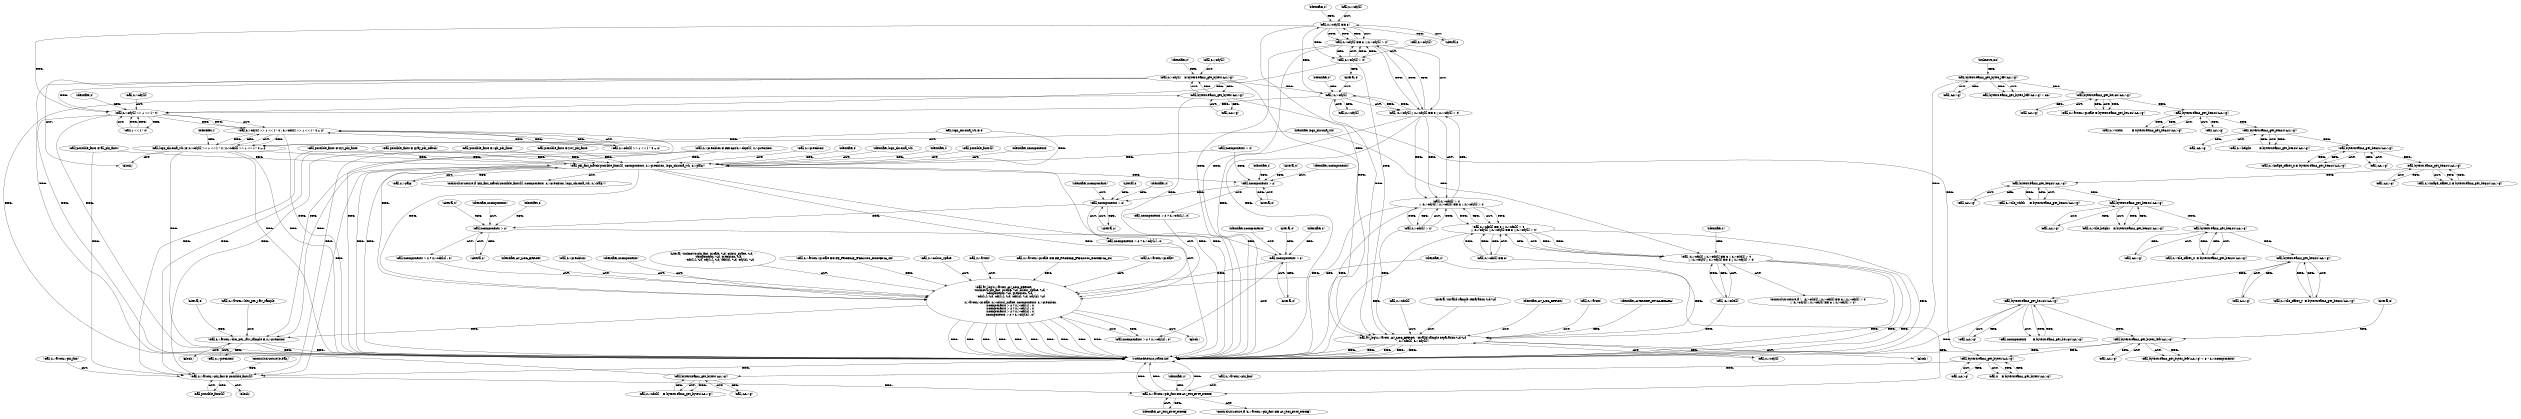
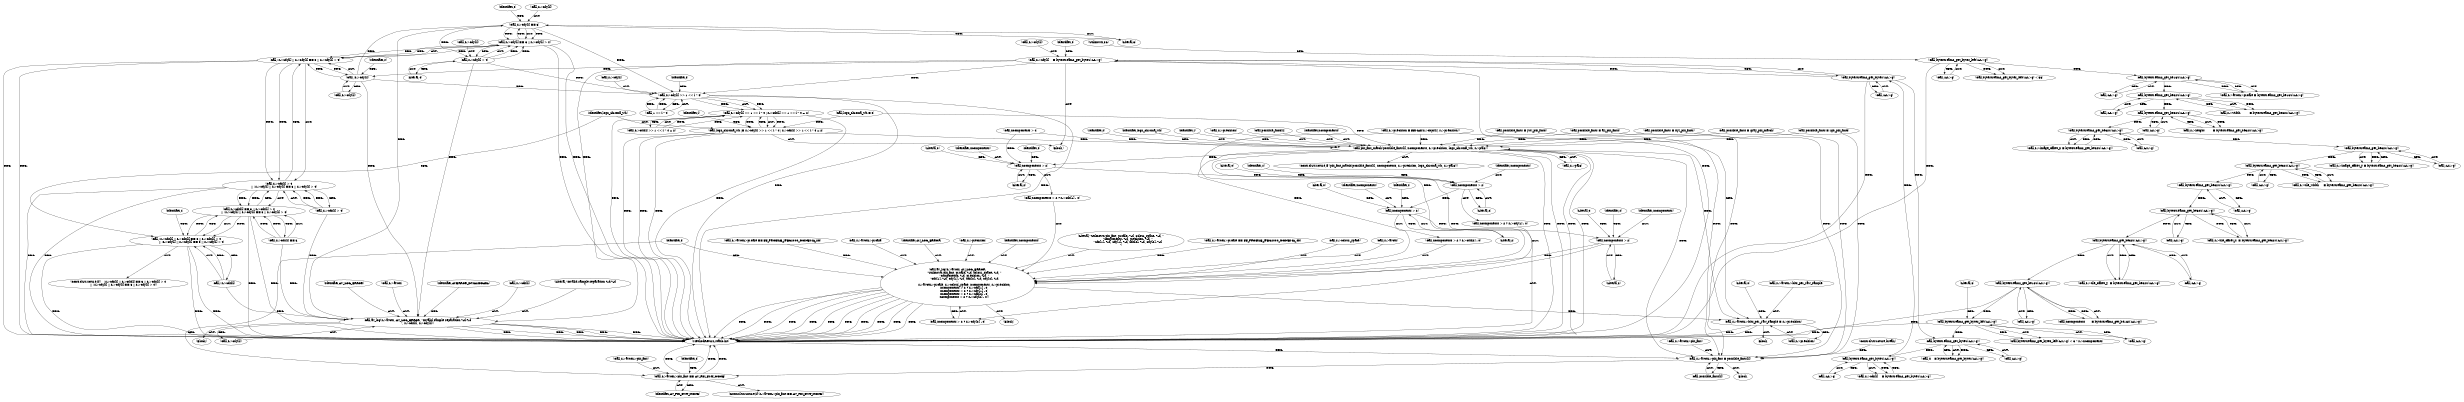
edge "(Literal,4)" -> "(Call,!s->cdy[i])": now "(Literal,4)" -> "(Call,s->cdy[i] > 4)"
edge "(Call,s->precision = FFMAX(s->cbps[i], s->precision))" -> "(Call,s->avctx->bits_per_raw_sample = s->precision)": label "DDG: " -> "CFG: "
node "(Call,s->tile_height    = bytestream2_get_be32u(&s->g))": removed
